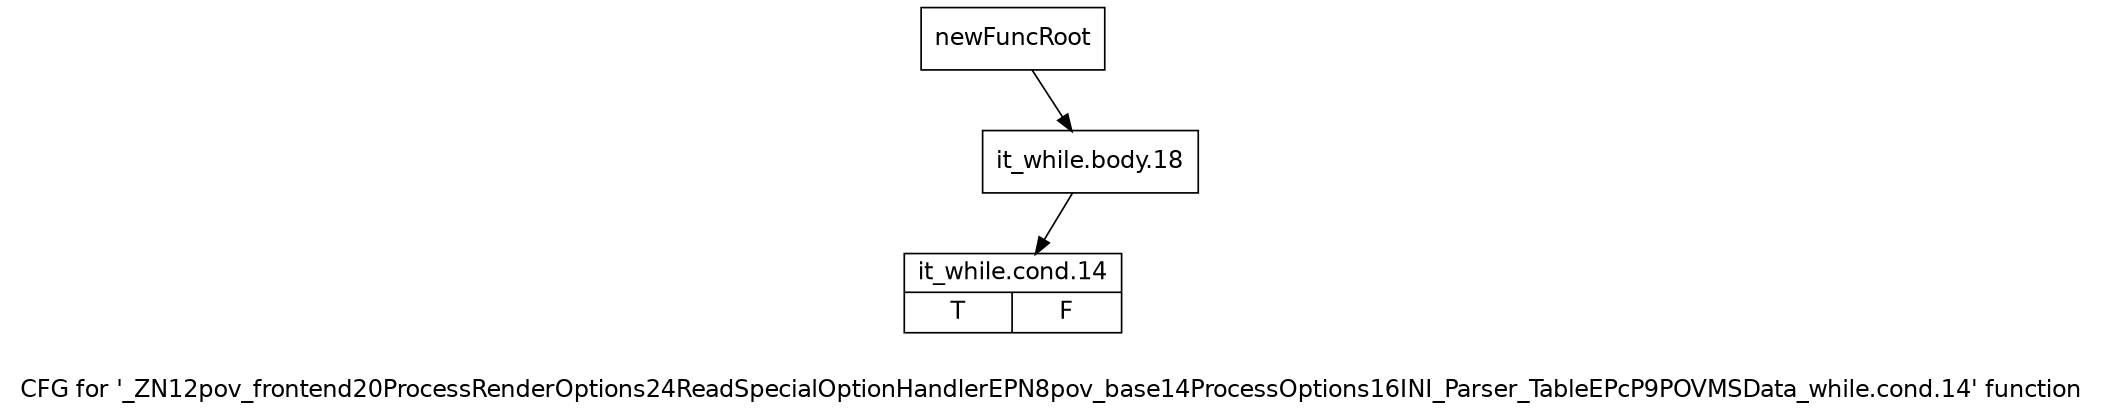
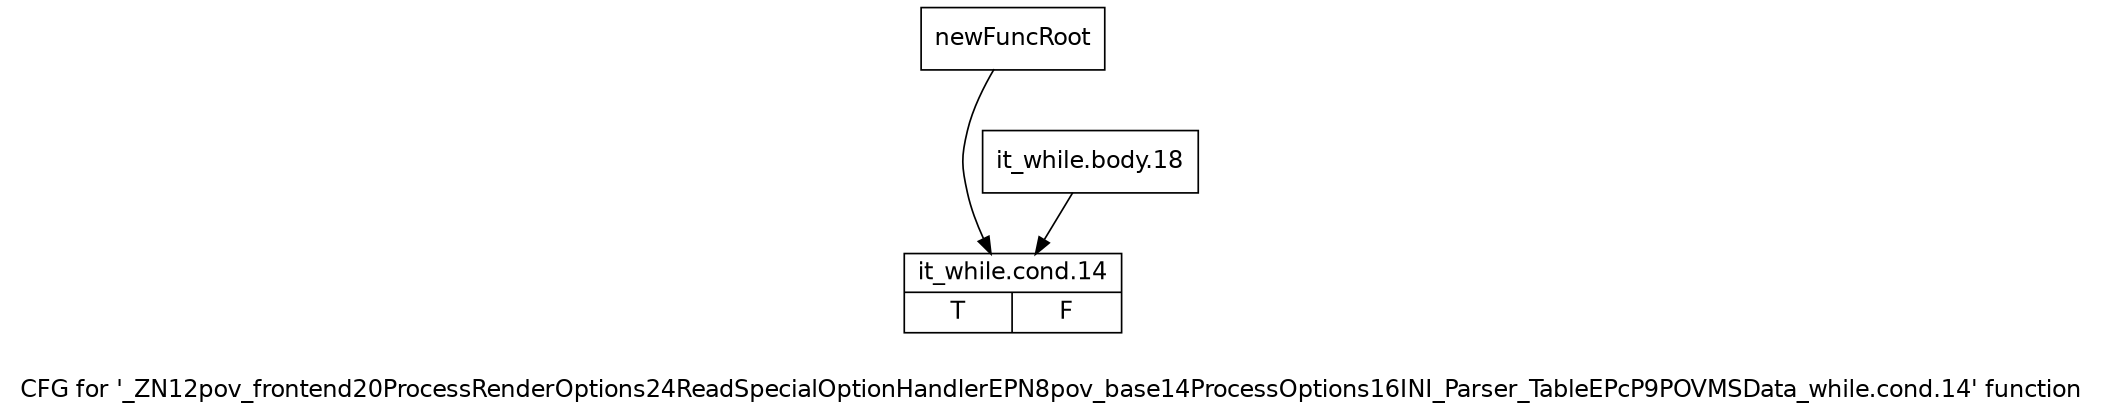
edge "newFuncRoot" -> "it_while.body.18": now "newFuncRoot" -> "it_while.cond.14"
